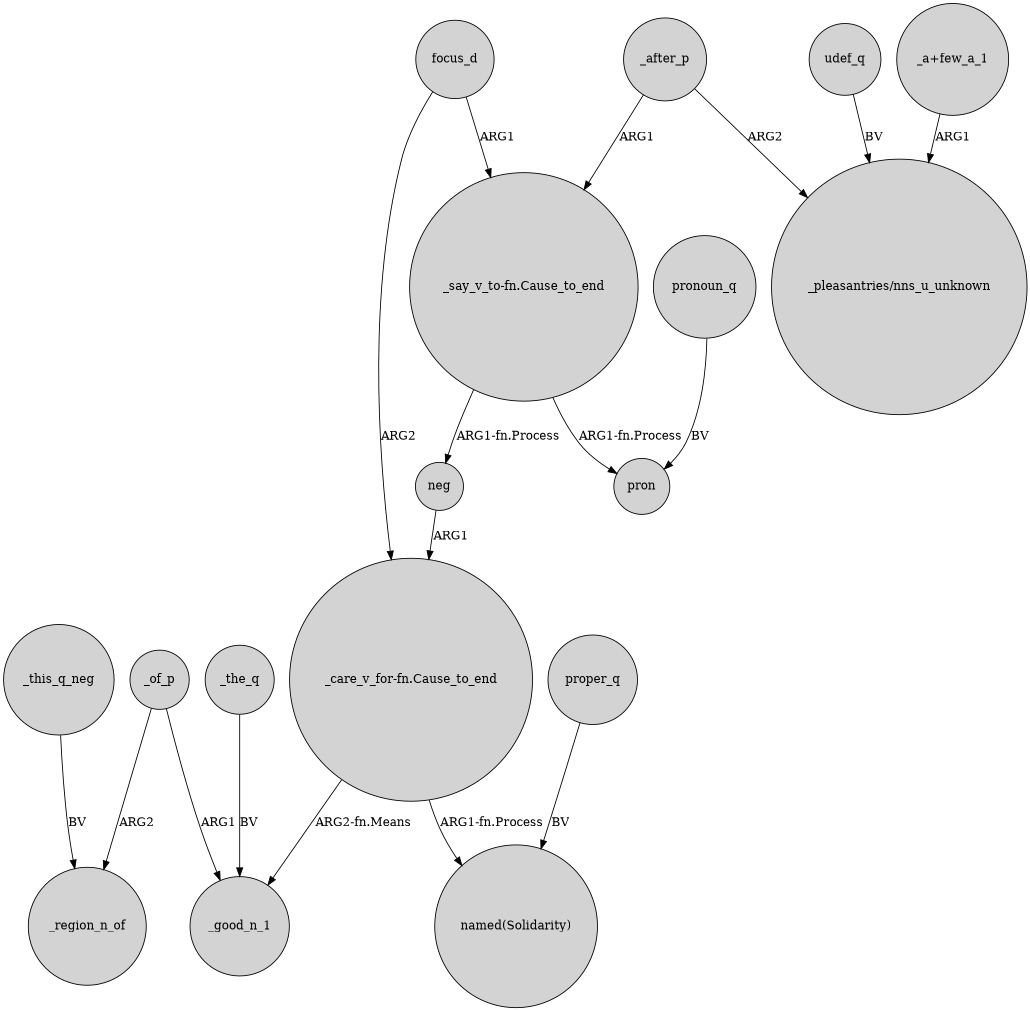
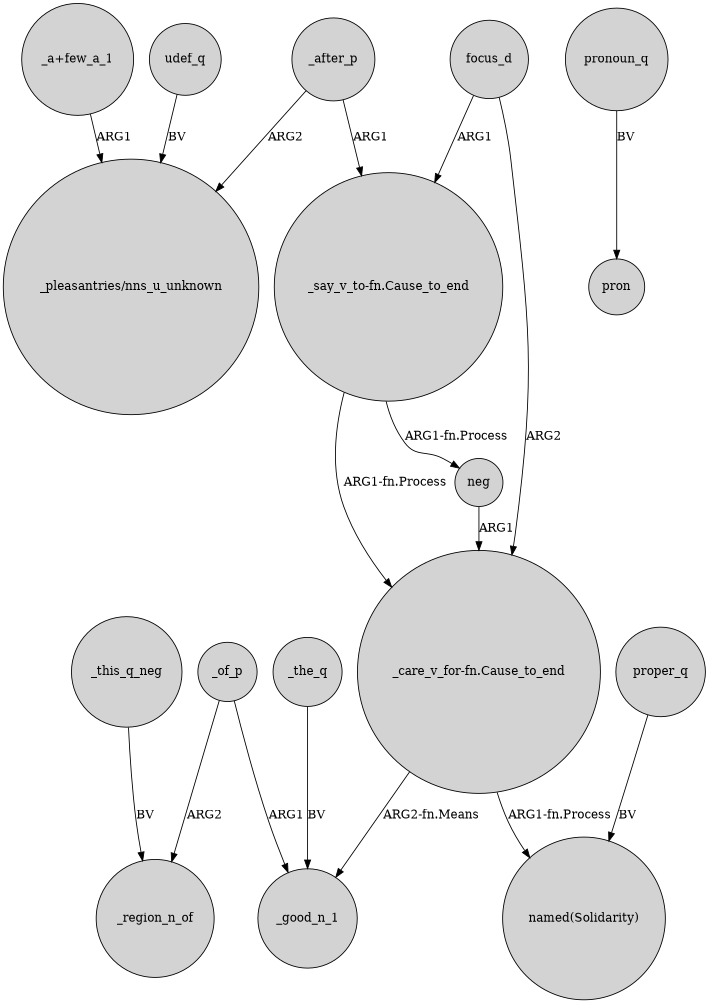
edge "_say_v_to-fn.Cause_to_end" -> "pron": now "_say_v_to-fn.Cause_to_end" -> "_care_v_for-fn.Cause_to_end"
